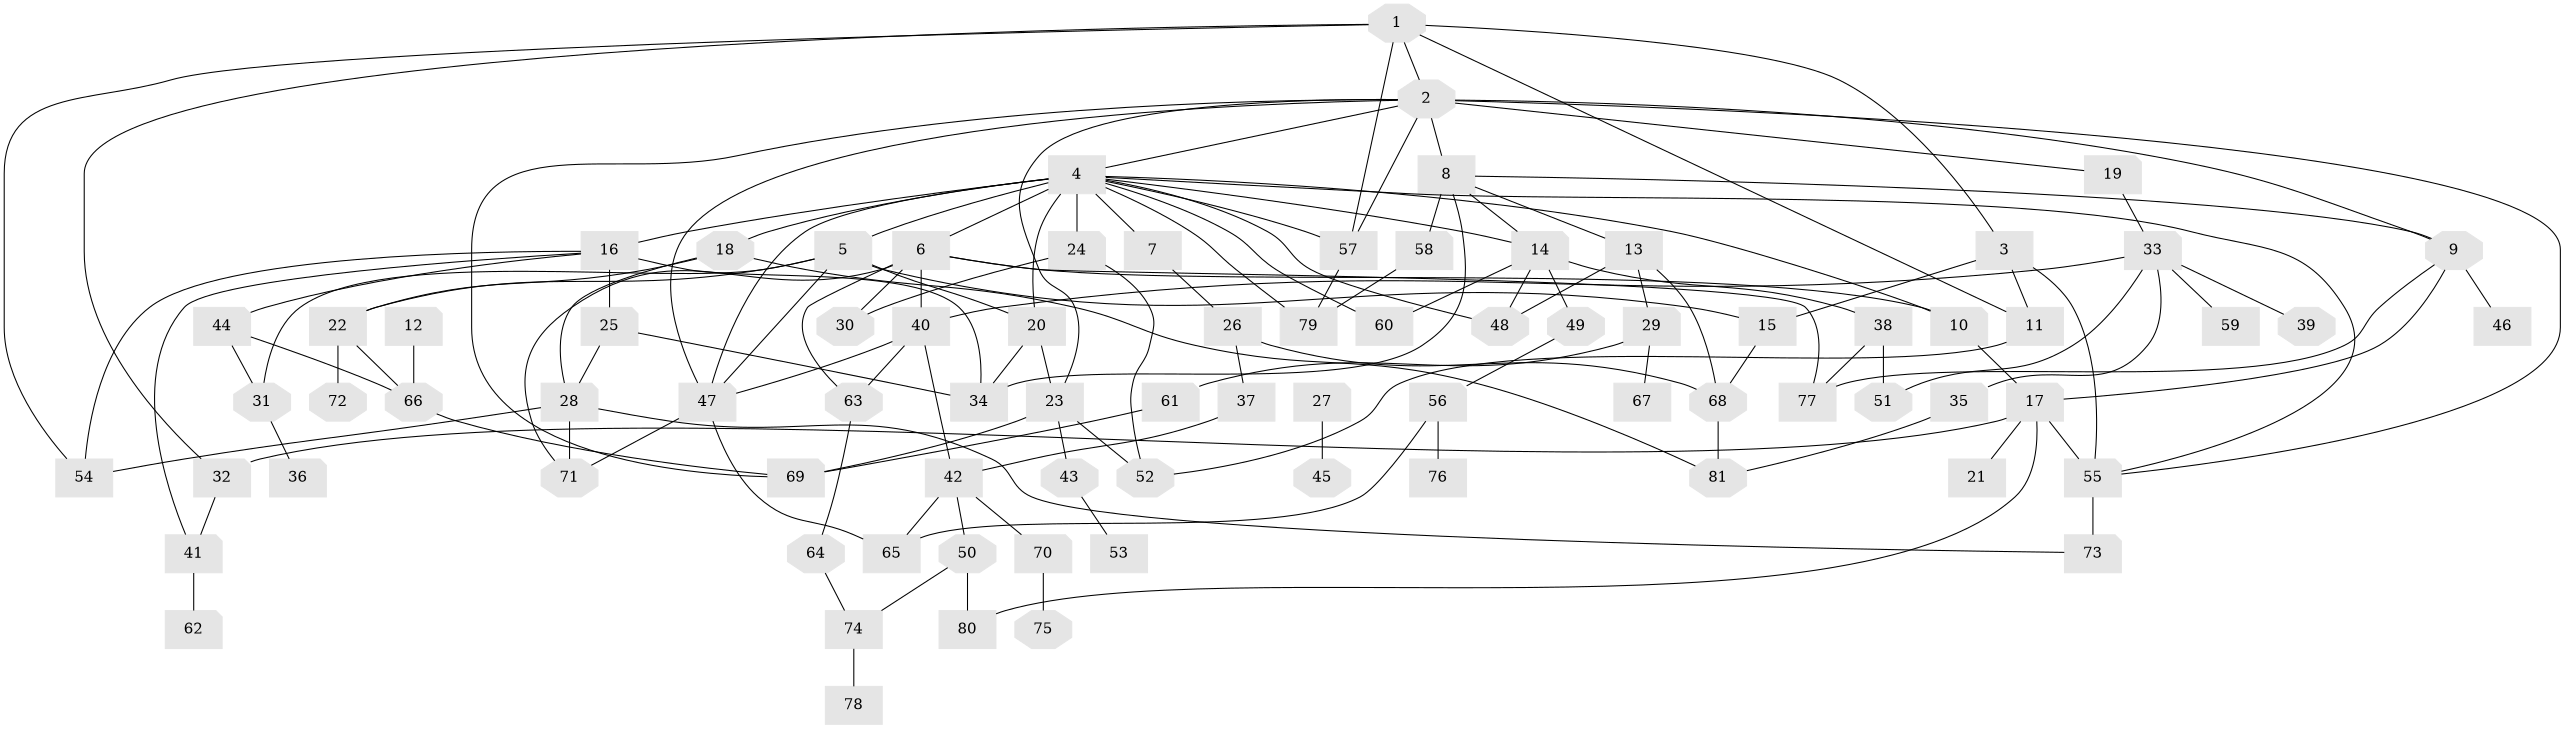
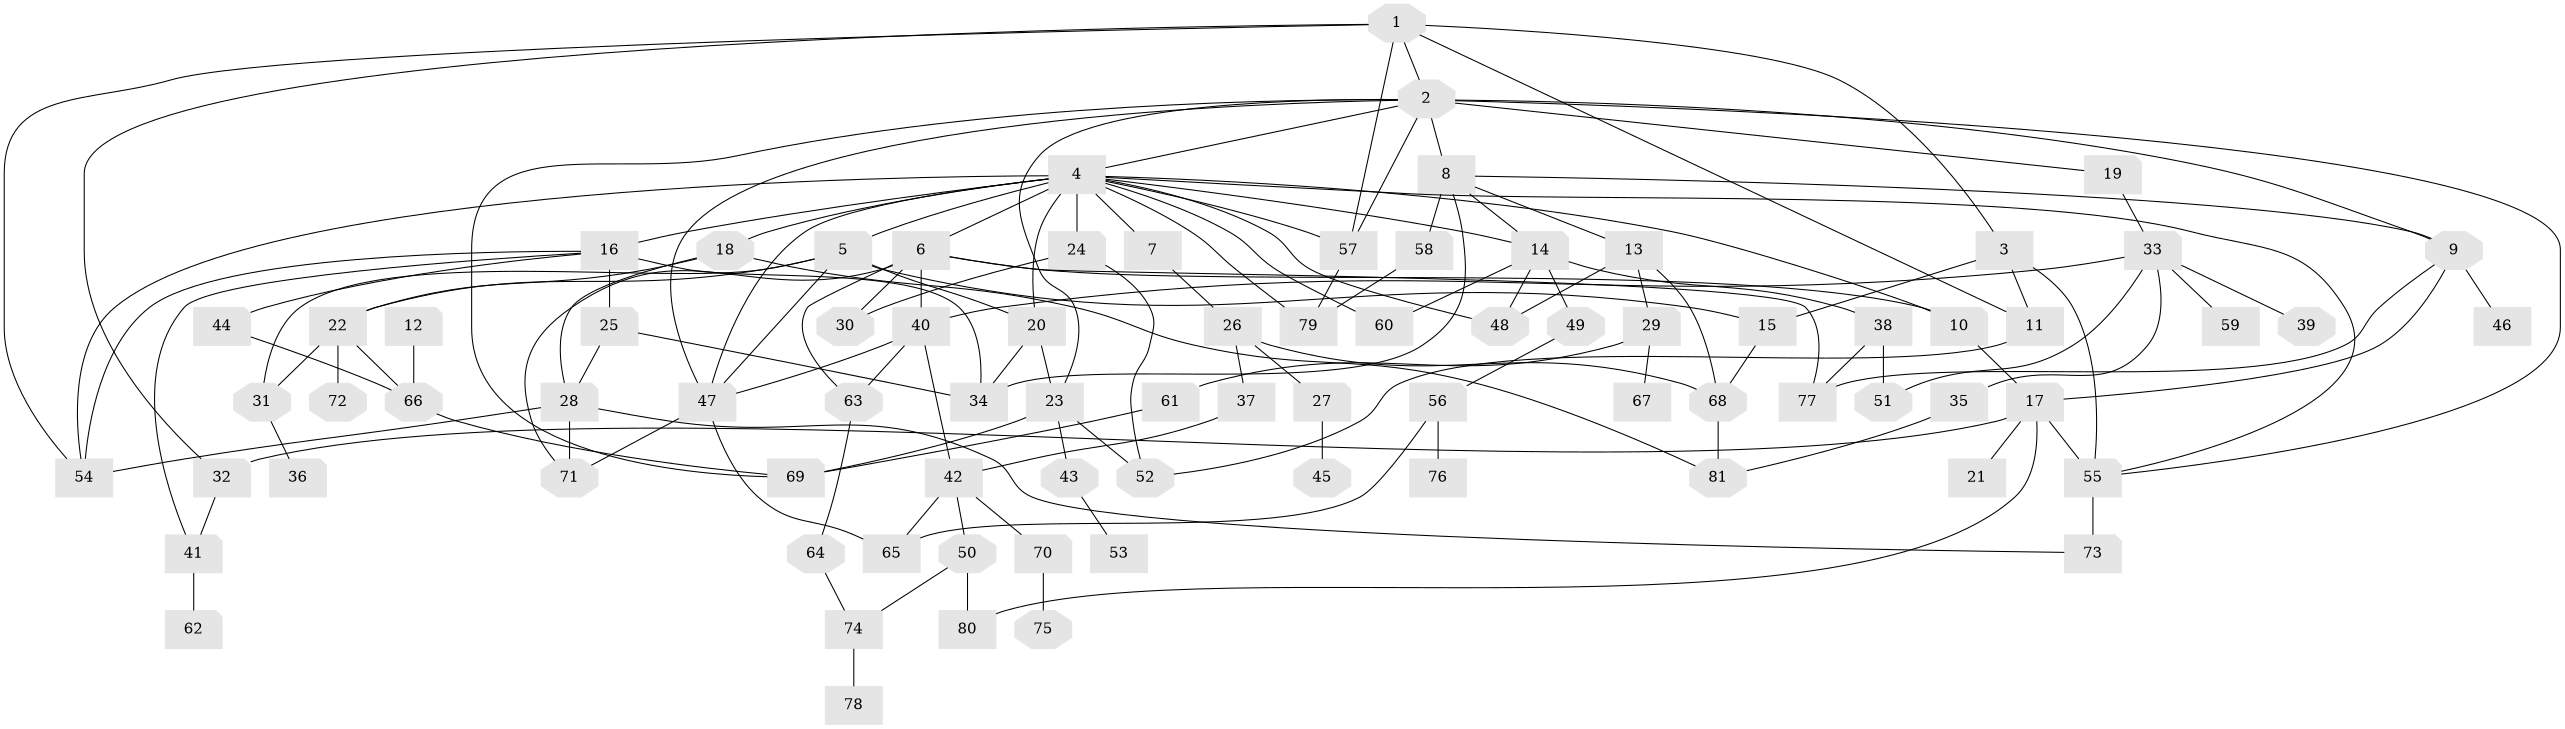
edge "4" -- "54": added
edge "44" -- "31": now "22" -- "31"
edge "26" -- "27": added
